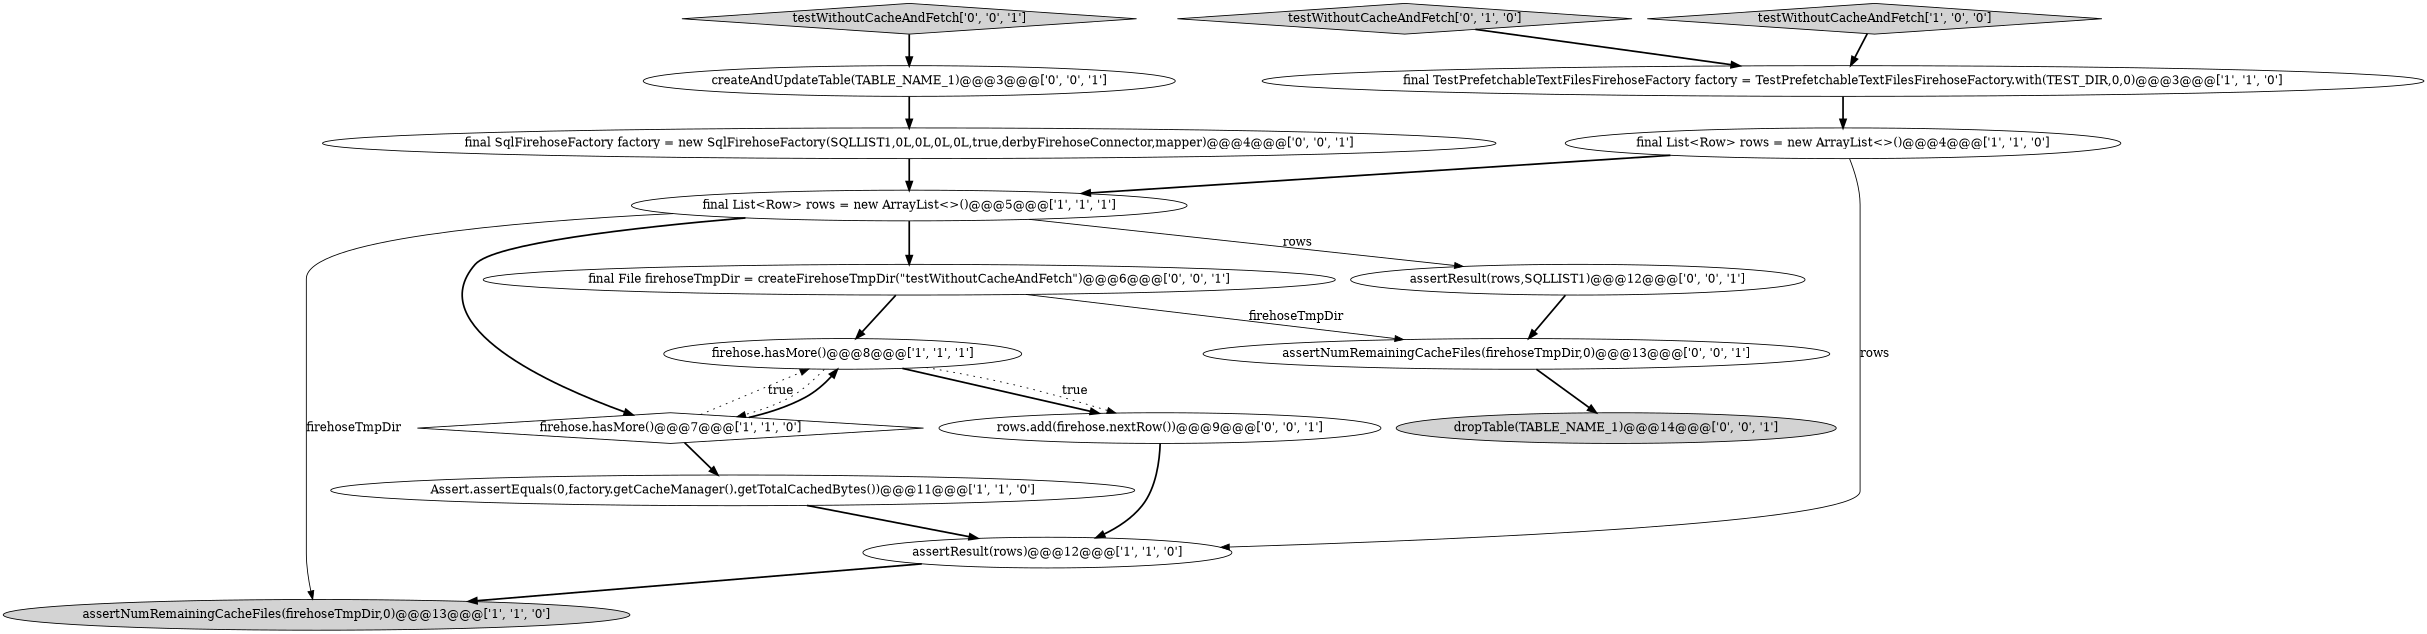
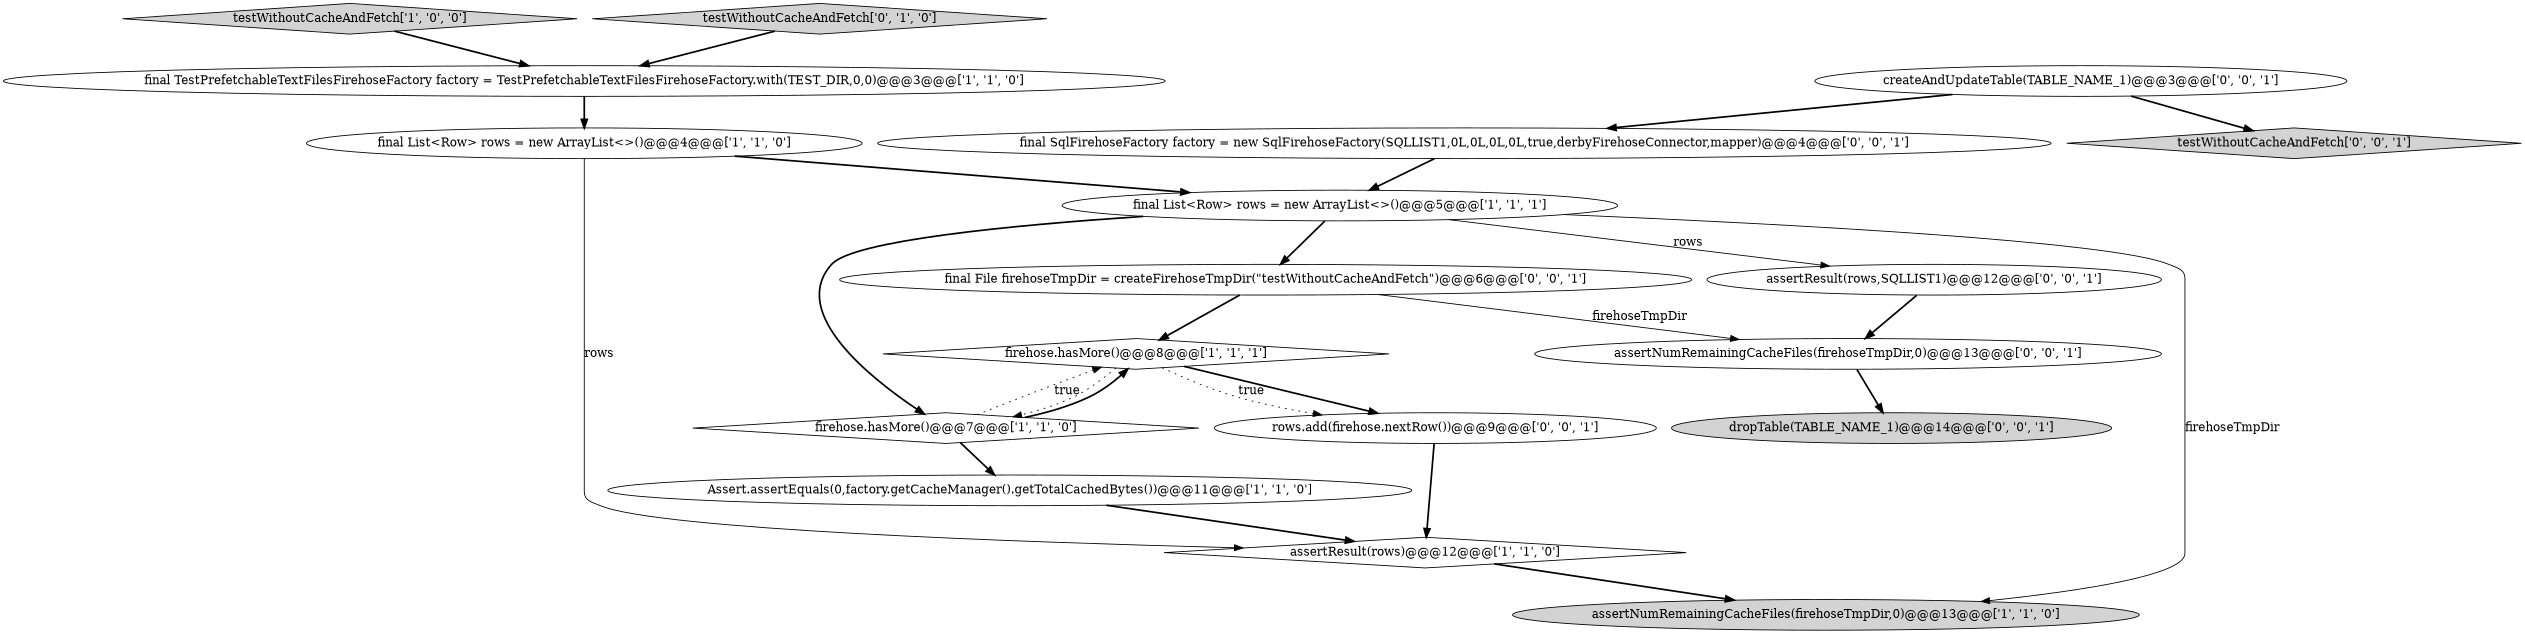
edge "testWithoutCacheAndFetch['0', '0', '1']" -> "createAndUpdateTable(TABLE_NAME_1)@@@3@@@['0', '0', '1']": reversed
node "firehose.hasMore()@@@8@@@['1', '1', '1']": shape ellipse -> diamond
node "assertResult(rows)@@@12@@@['1', '1', '0']": shape ellipse -> diamond
